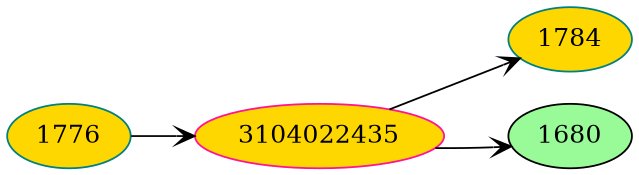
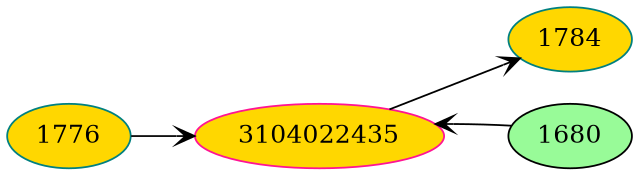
edge "3104022435" -> "1680": reversed
